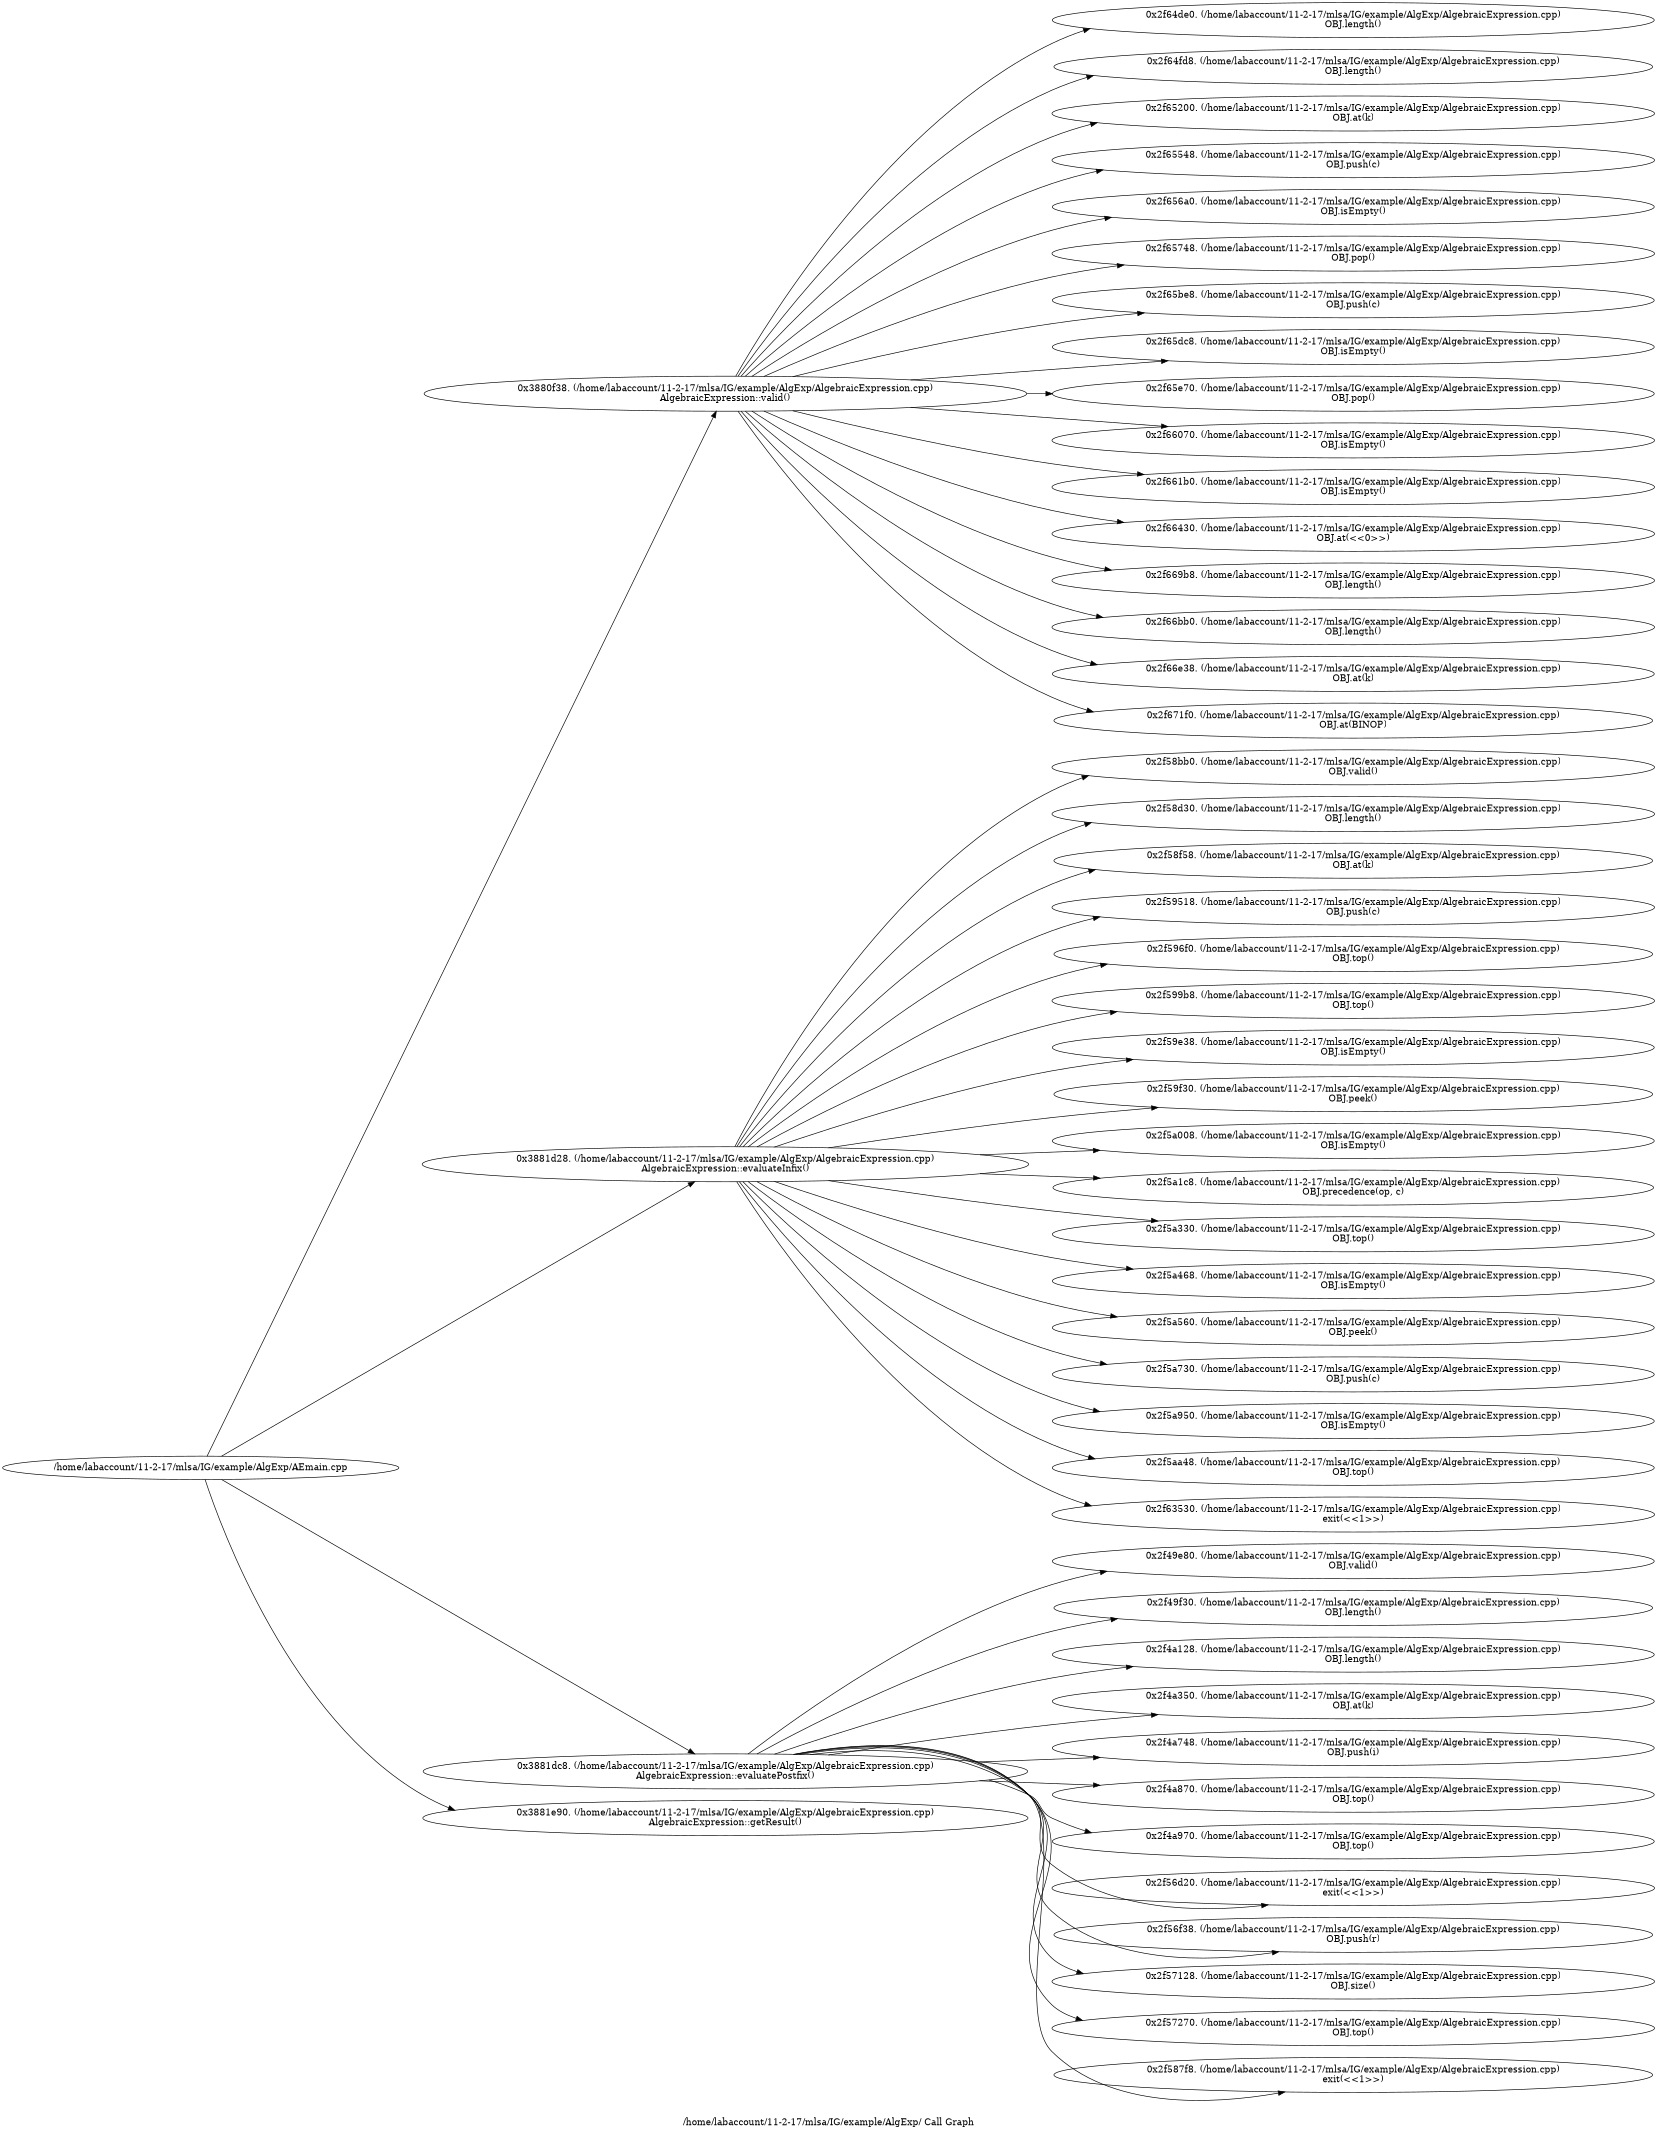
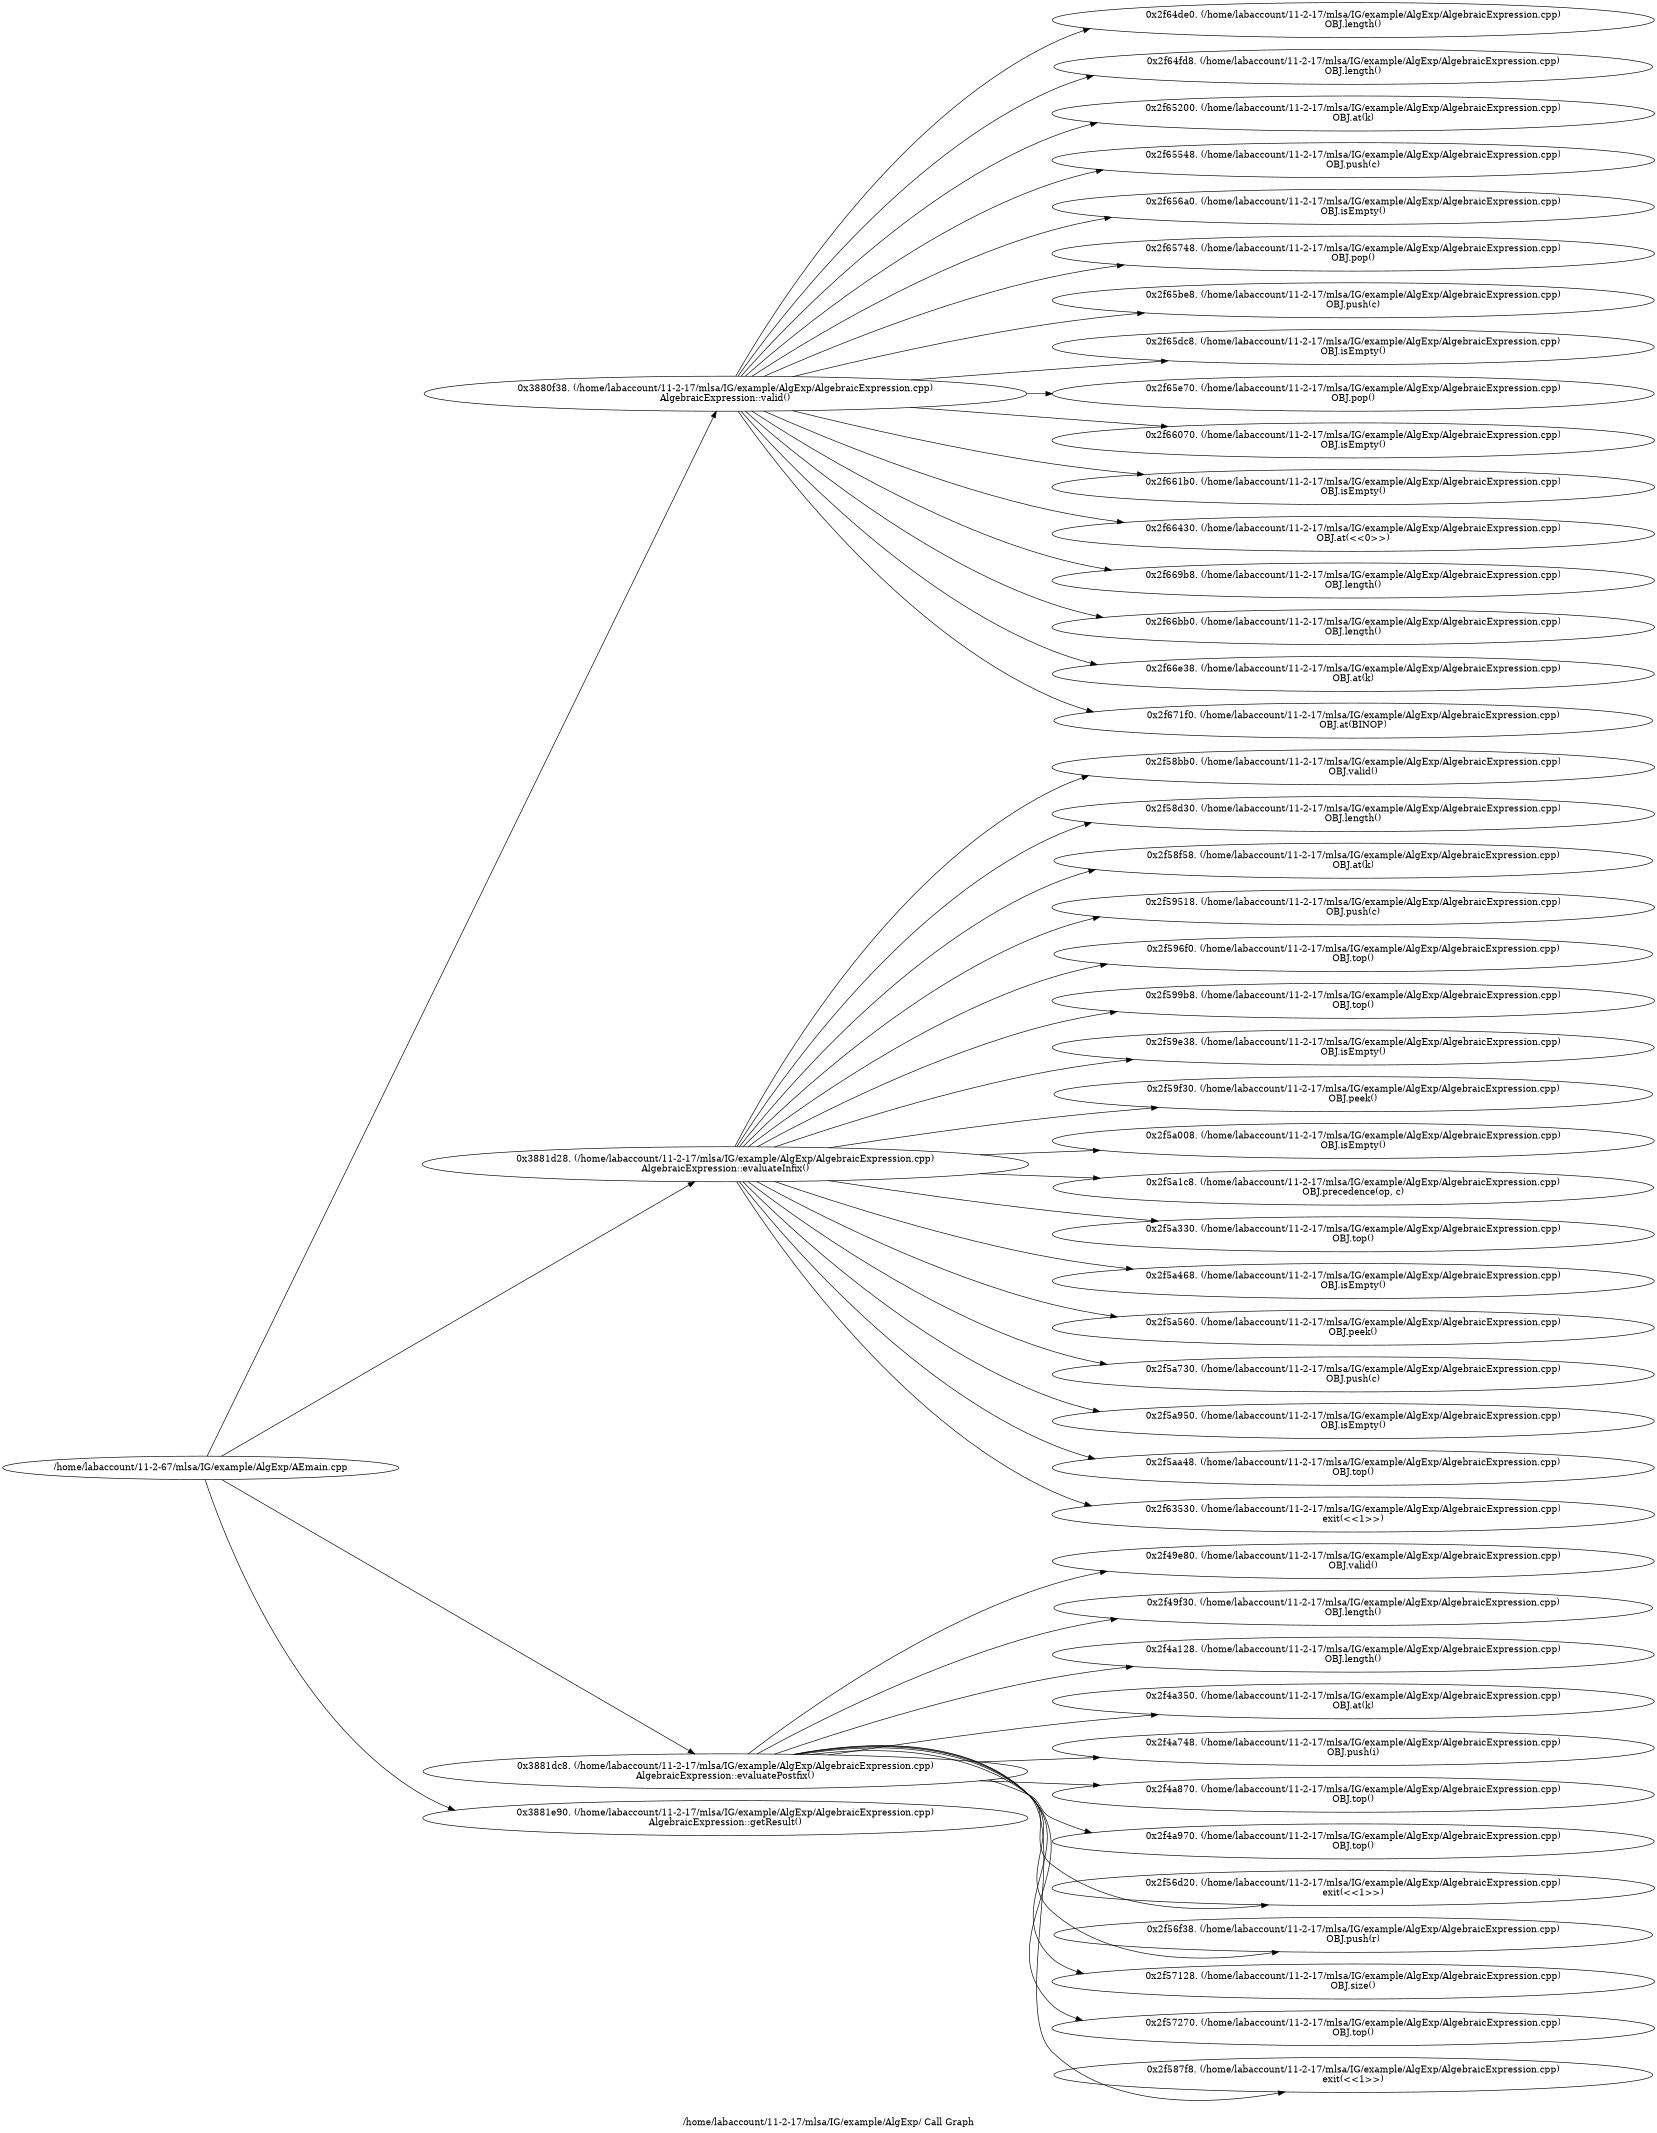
node "/home/labaccount/11-2-17/mlsa/IG/example/AlgExp/AEmain.cpp": label "/home/labaccount/11-2-17/mlsa/IG/example/AlgExp/AEmain.cpp" -> "/home/labaccount/11-2-67/mlsa/IG/example/AlgExp/AEmain.cpp"
